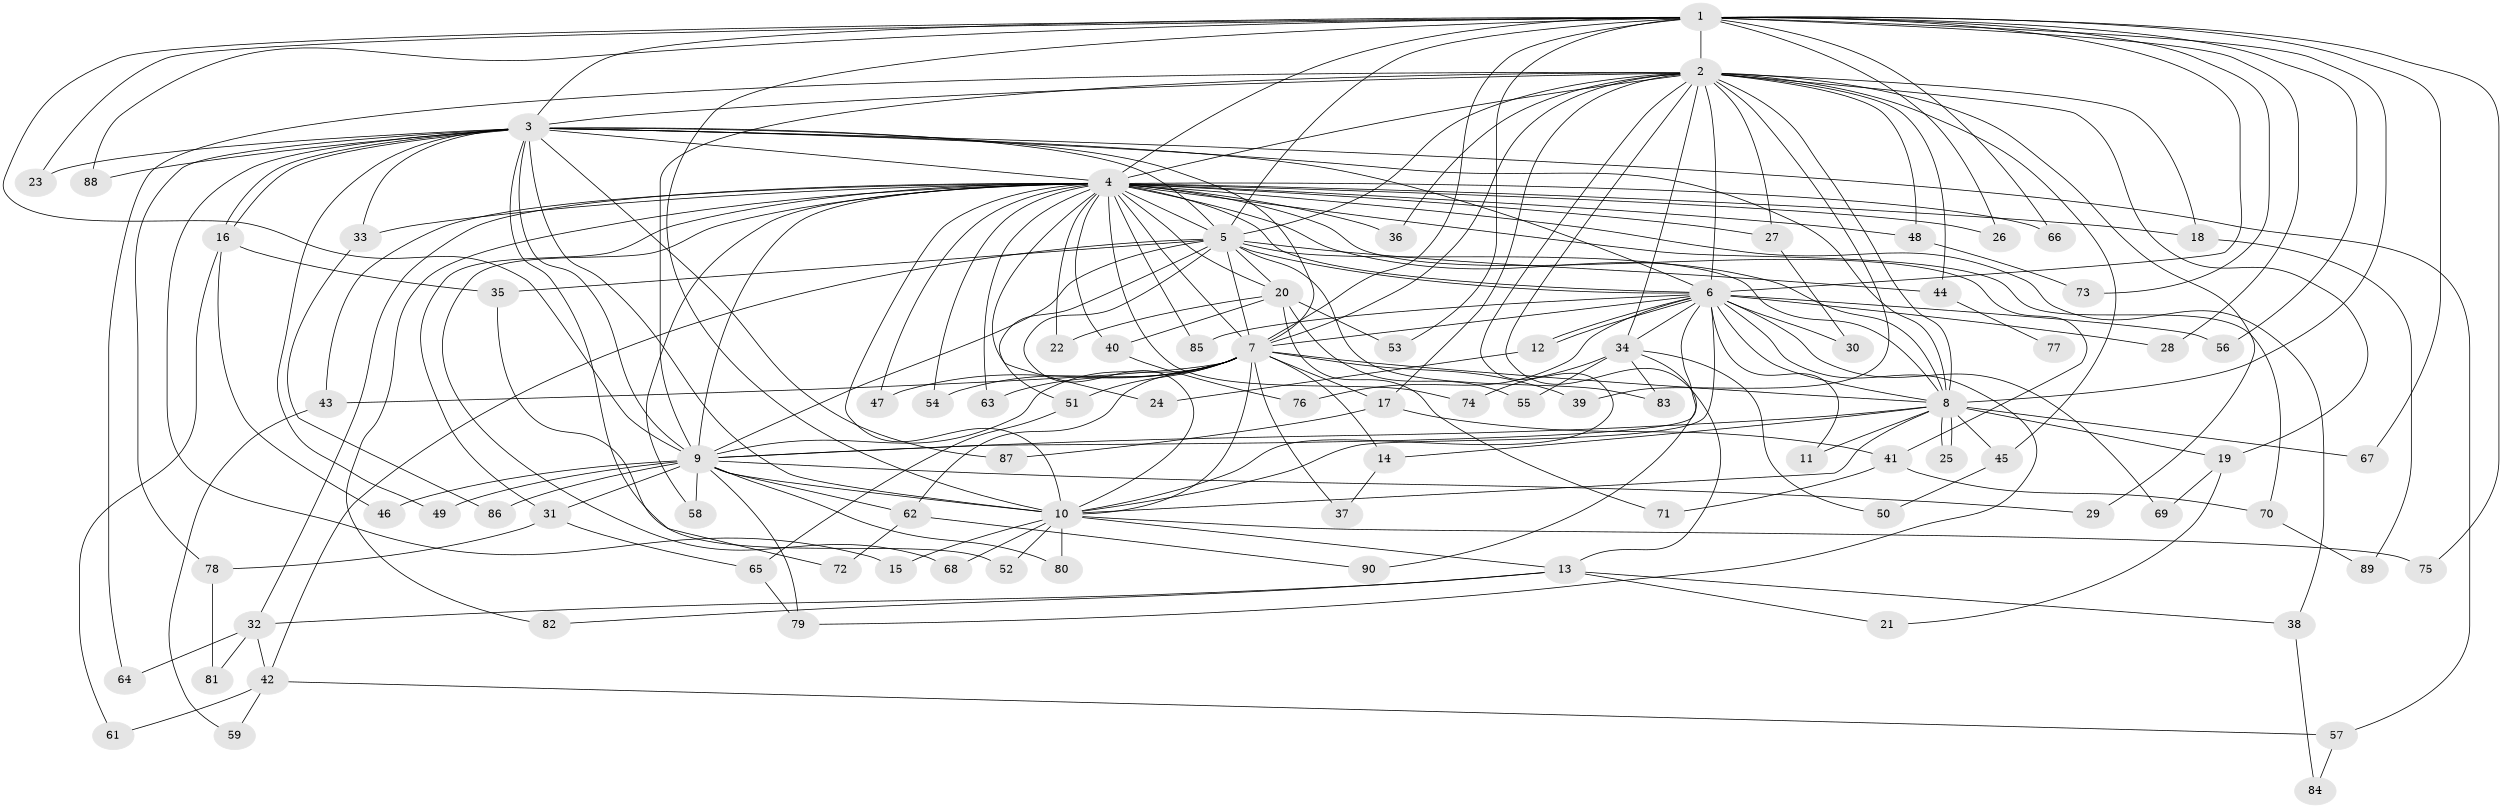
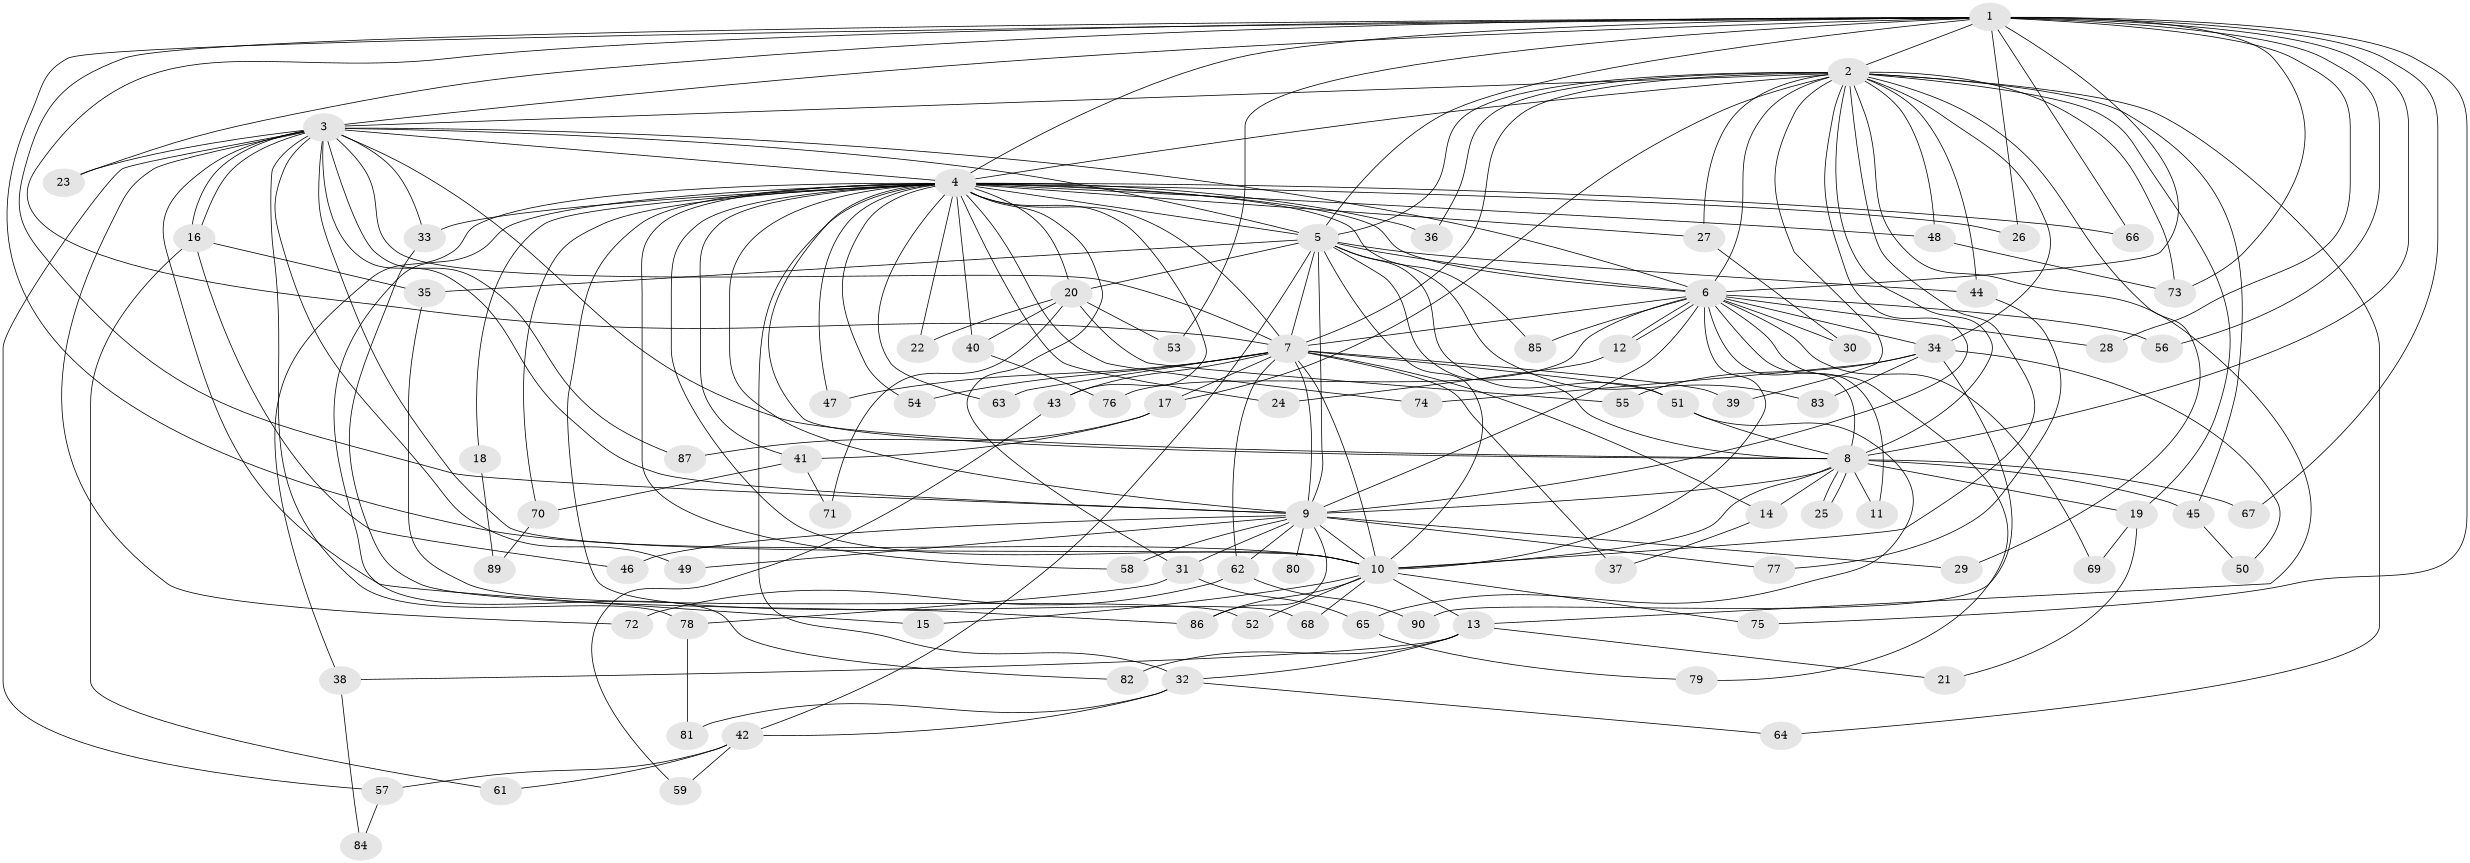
edge "2" -- "18": now "2" -- "73"
node "88": removed
edge "7" -- "8": now "51" -- "8"
edge "9" -- "79": now "9" -- "77"
edge "10" -- "80": now "10" -- "86"
